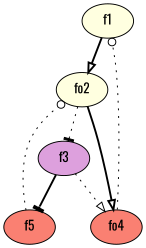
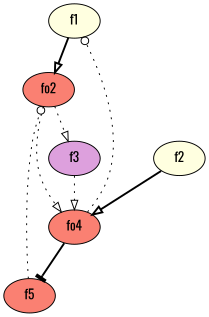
node "fo2": fillcolor lightyellow -> salmon
edge "fo2" -> "f3": arrowhead tee -> onormal
edge "fo2" -> "fo4": style bold -> dotted
node "f2": added
edge "f3" -> "f5": now "fo4" -> "f5"
